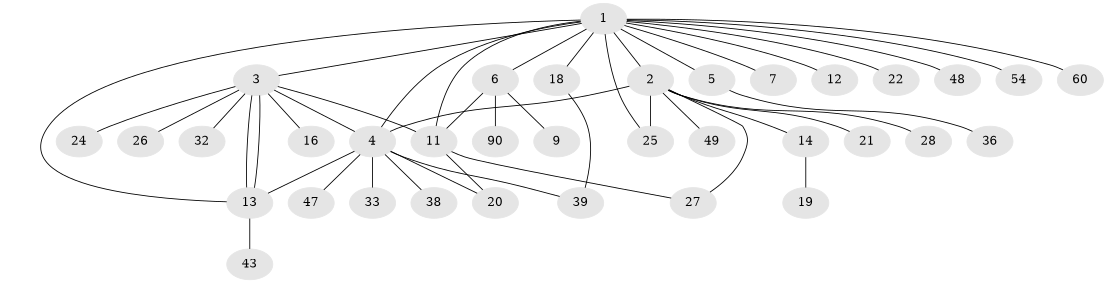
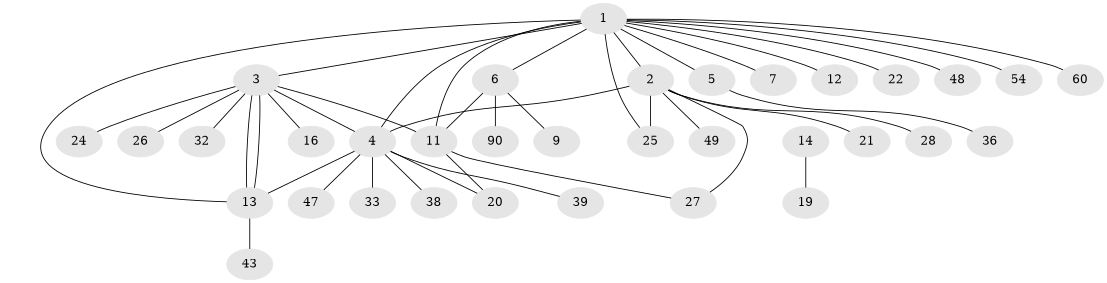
node "18": removed
edge "2" -- "14": removed
